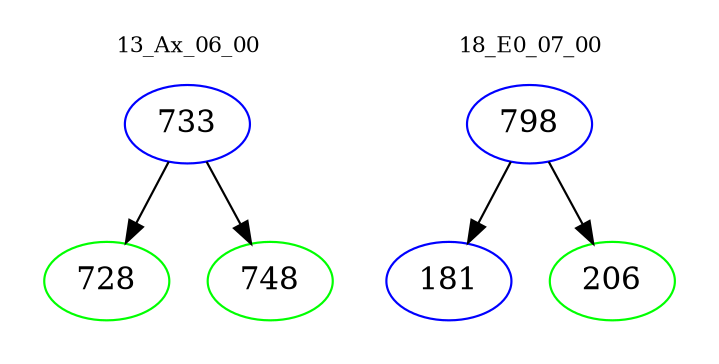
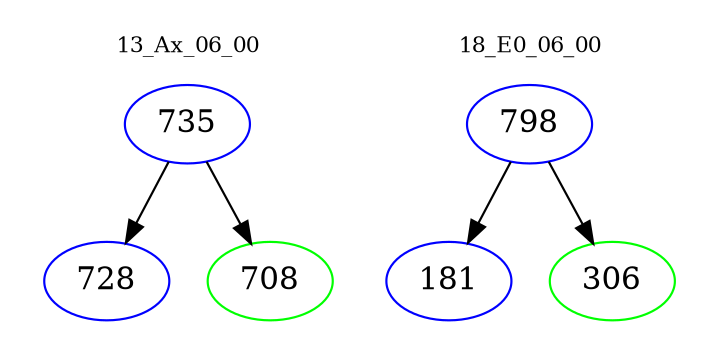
cluster "18_E0_07_00": label "18_E0_07_00" -> "18_E0_06_00"
node "733": label "733" -> "735"
node "728": color green -> blue
node "748": label "748" -> "708"
node "206": label "206" -> "306"
